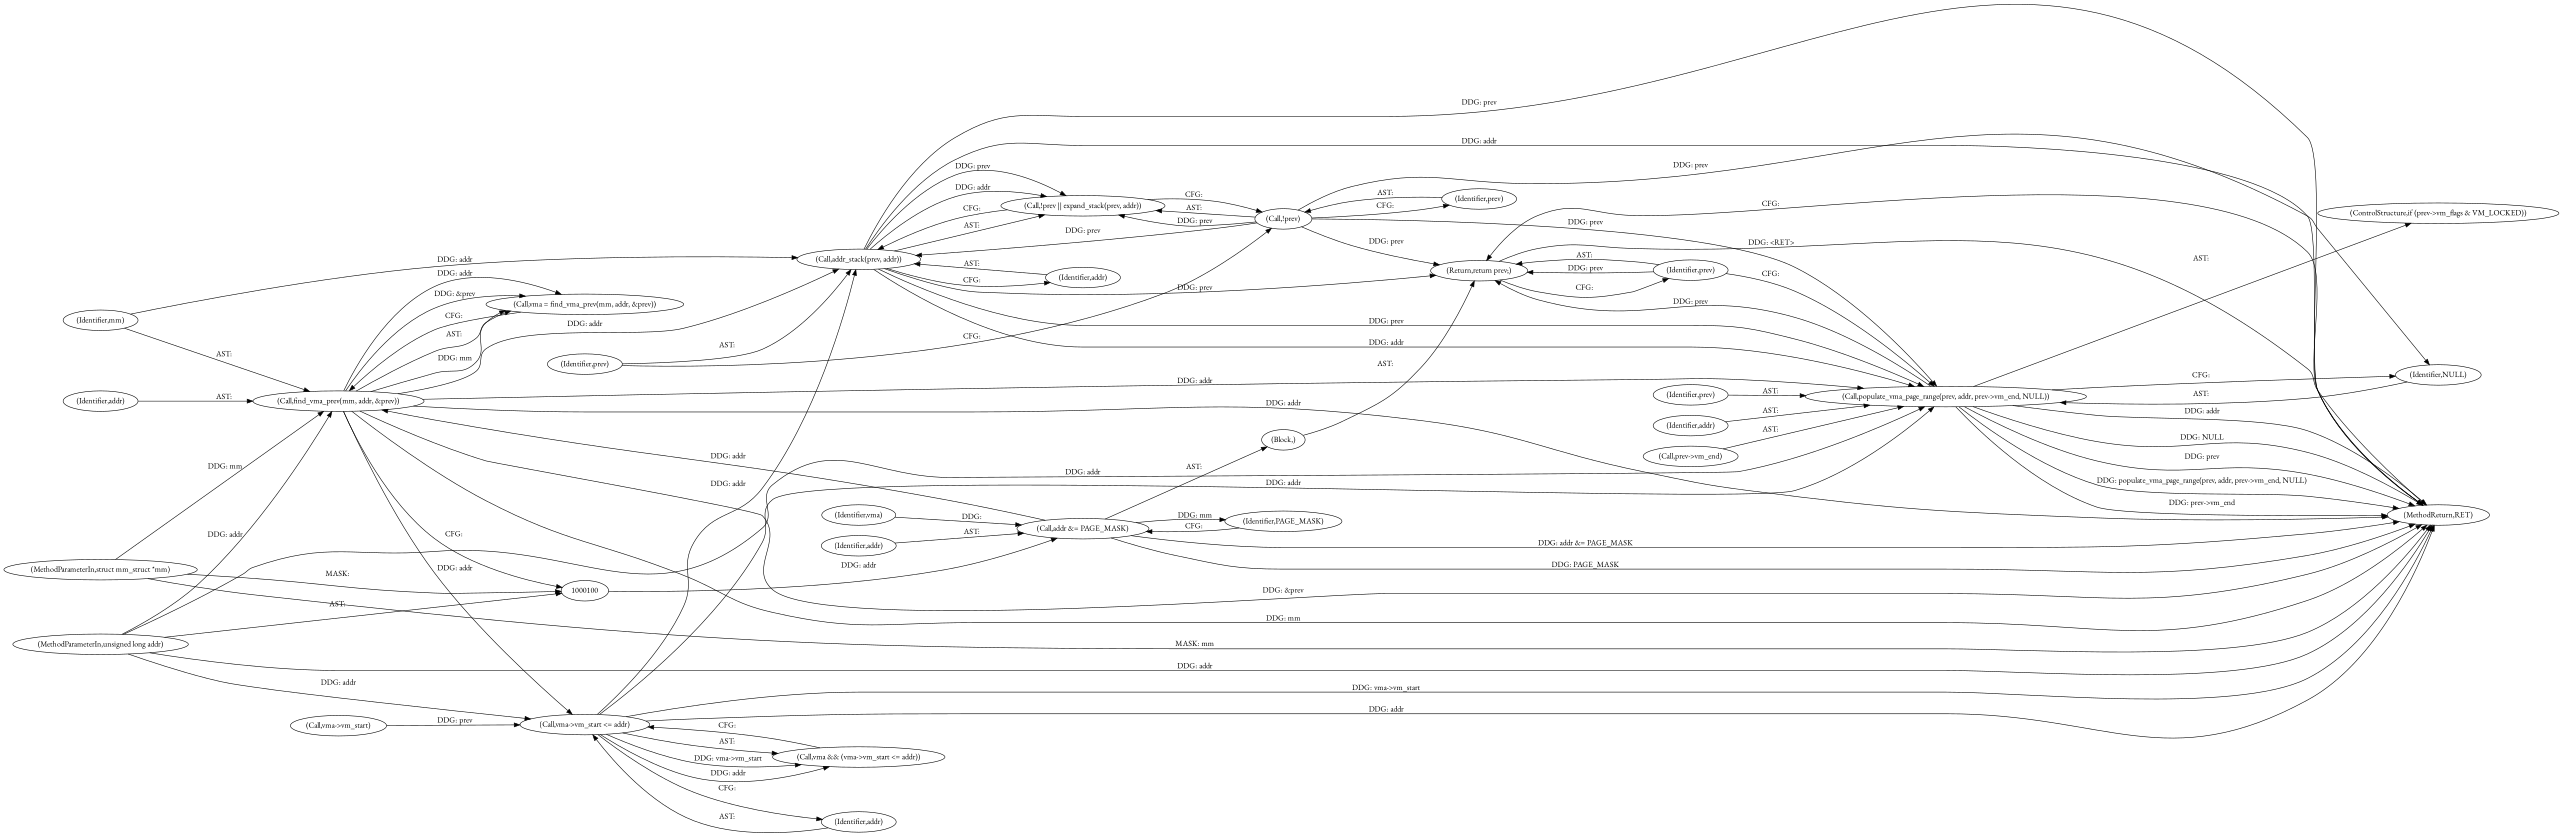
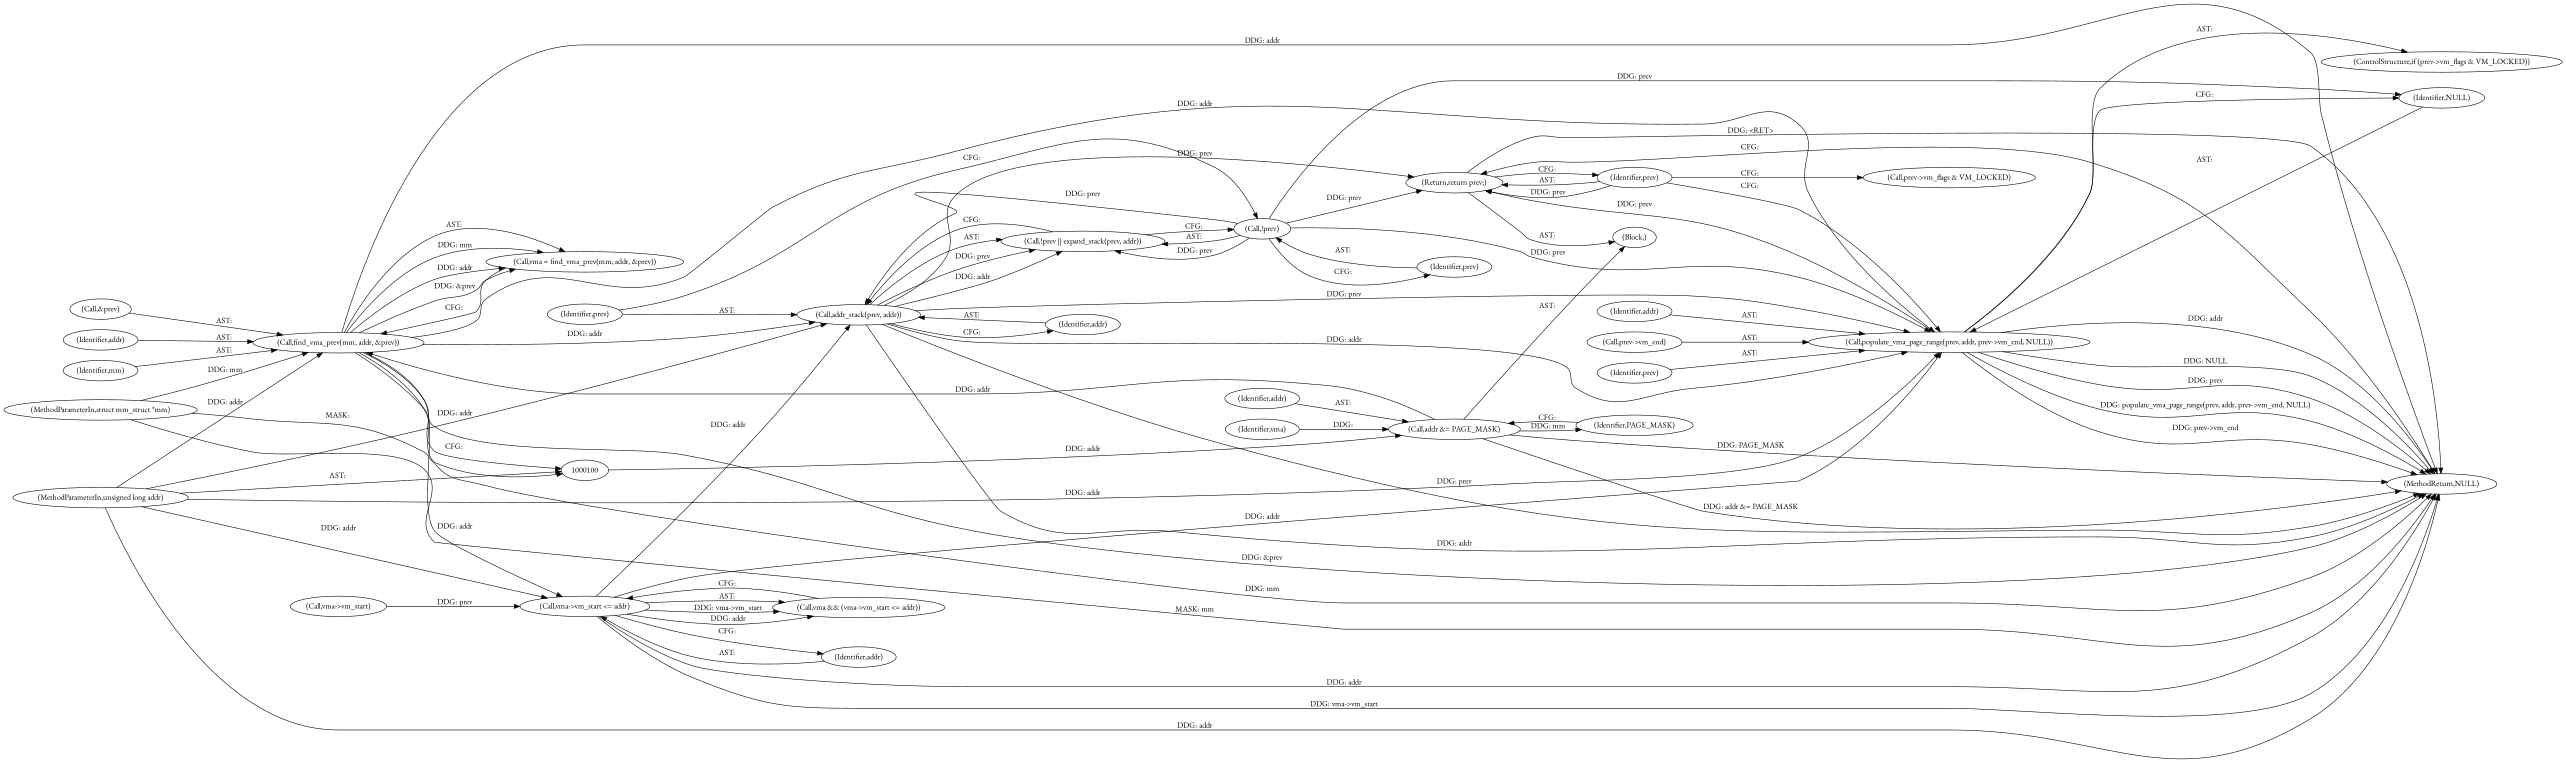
node "(Call,prev->vm_flags & VM_LOCKED)": added
edge "(Identifier,mm)" -> "(Call,addr_stack(prev, addr))": now "(MethodParameterIn,unsigned long addr)" -> "(Call,addr_stack(prev, addr))"
node "(Call,&prev)": added
edge "(Block,)" -> "(Return,return prev;)": reversed
node "(MethodReturn,RET)": label "(MethodReturn,RET)" -> "(MethodReturn,NULL)"
